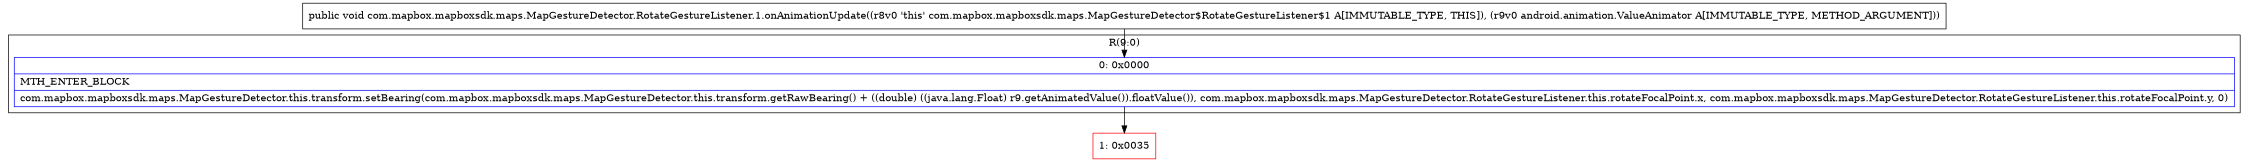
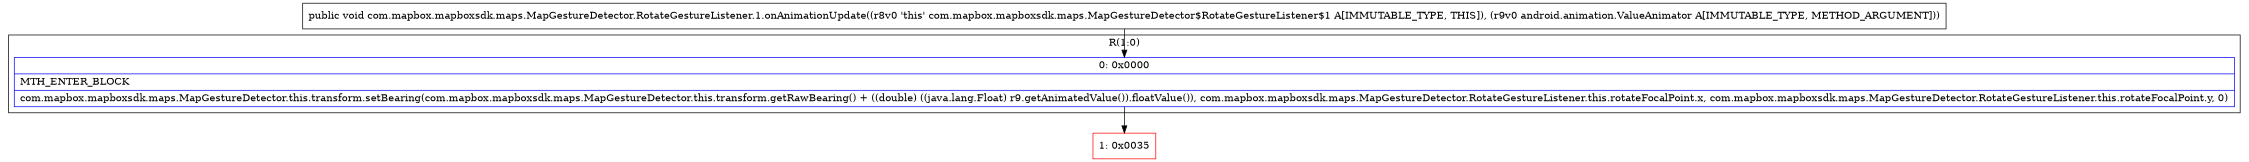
cluster "R(9:0)": label "R(9:0)" -> "R(1:0)"
